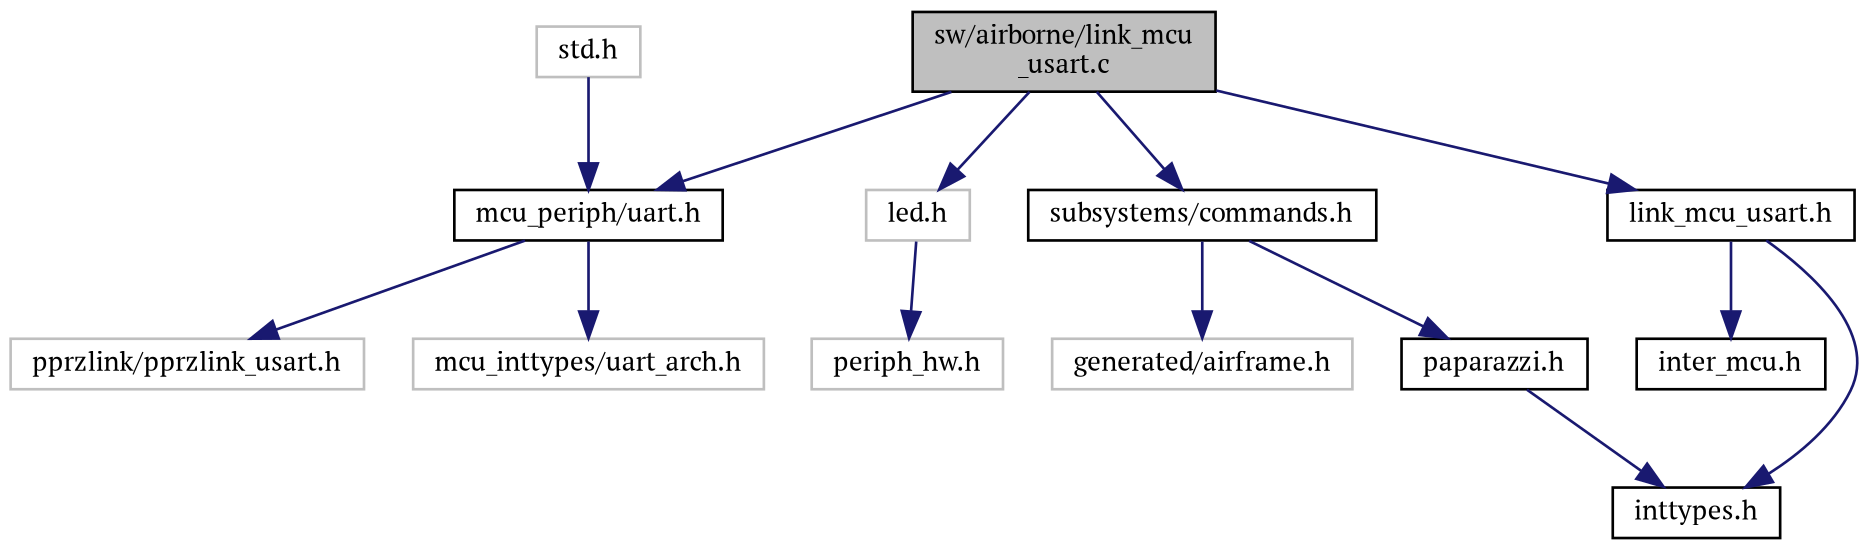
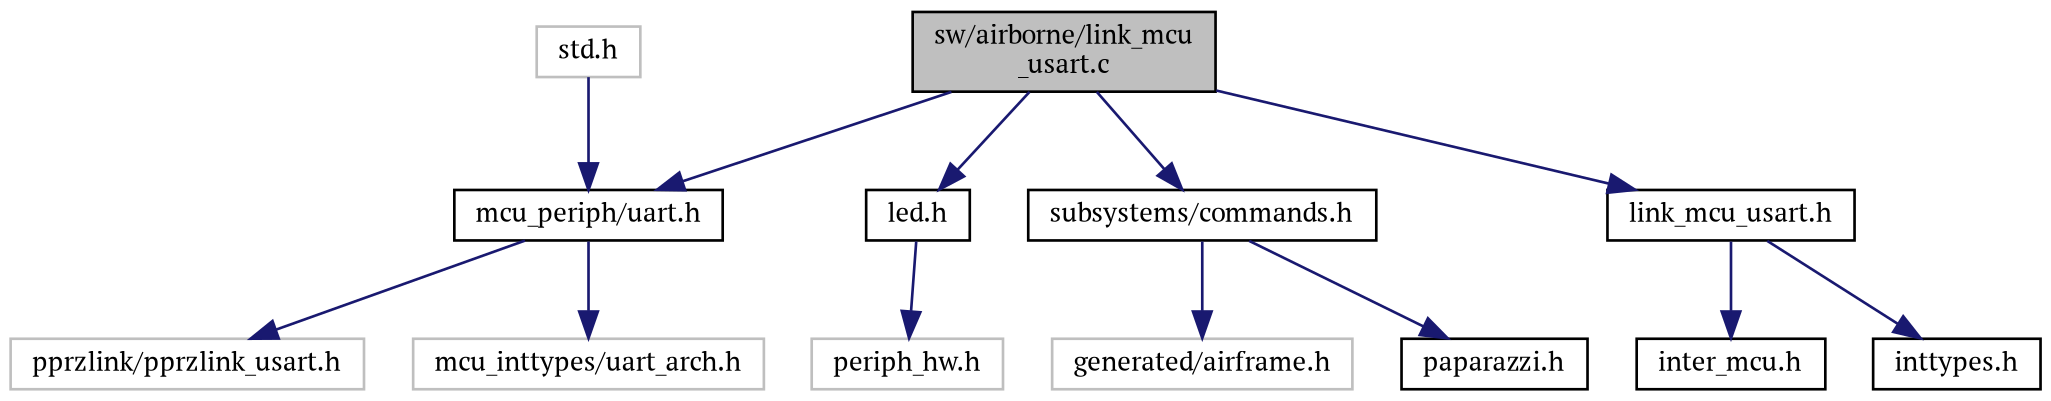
node "led.h": color grey75 -> black
edge "paparazzi.h" -> "inttypes.h": removed
